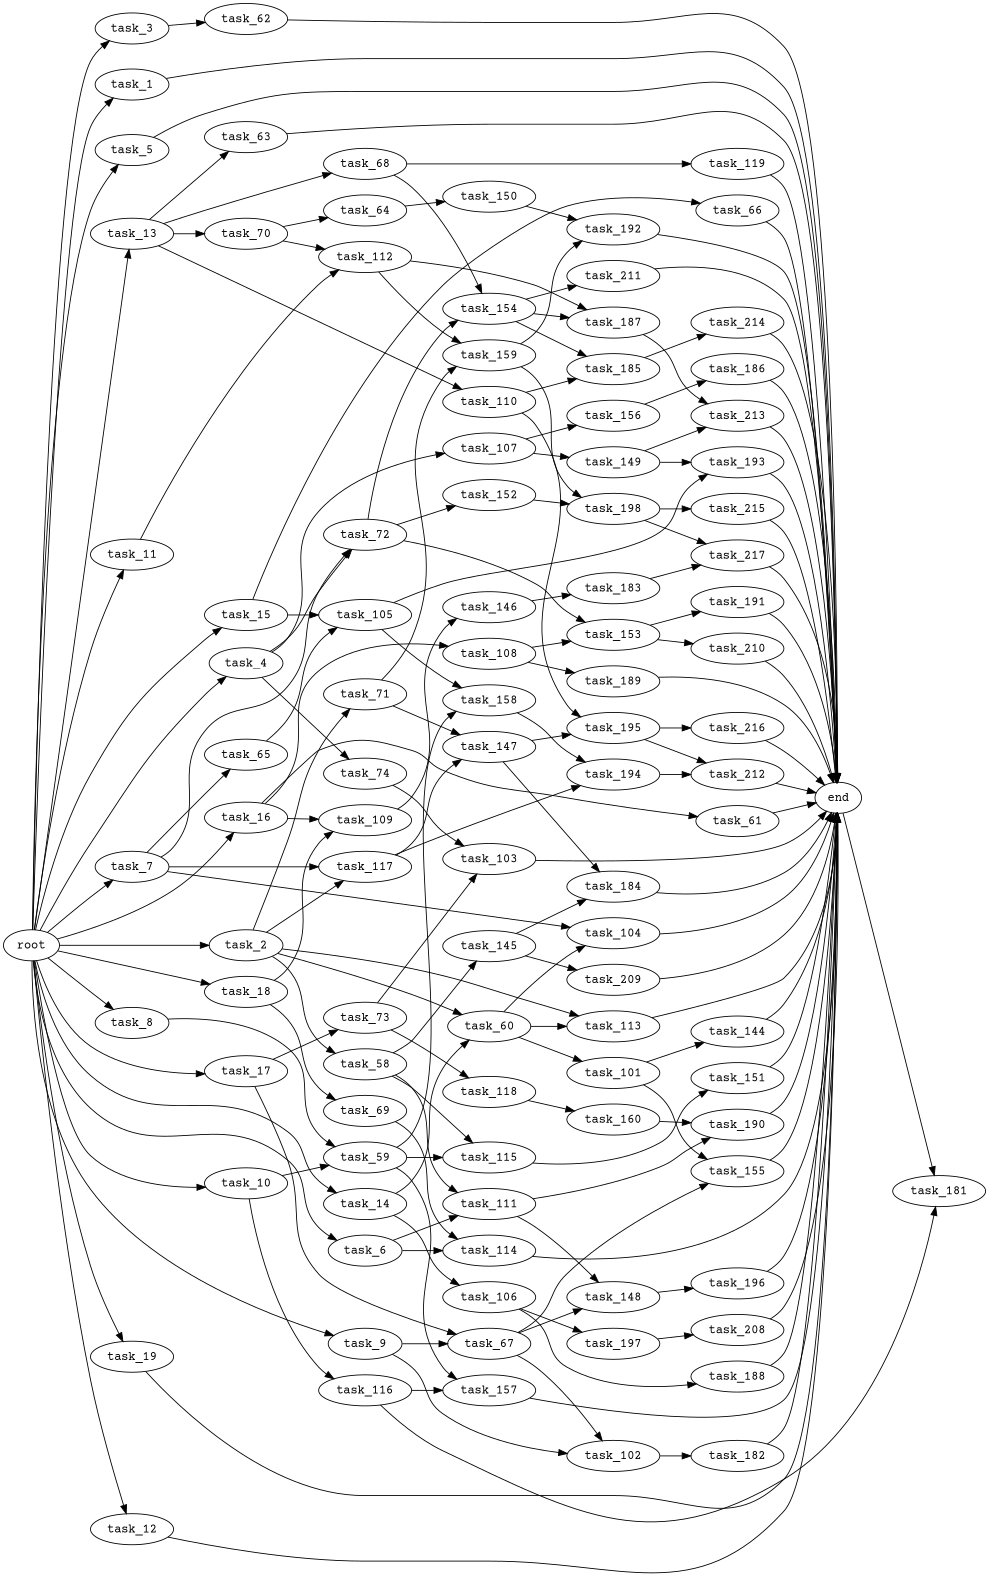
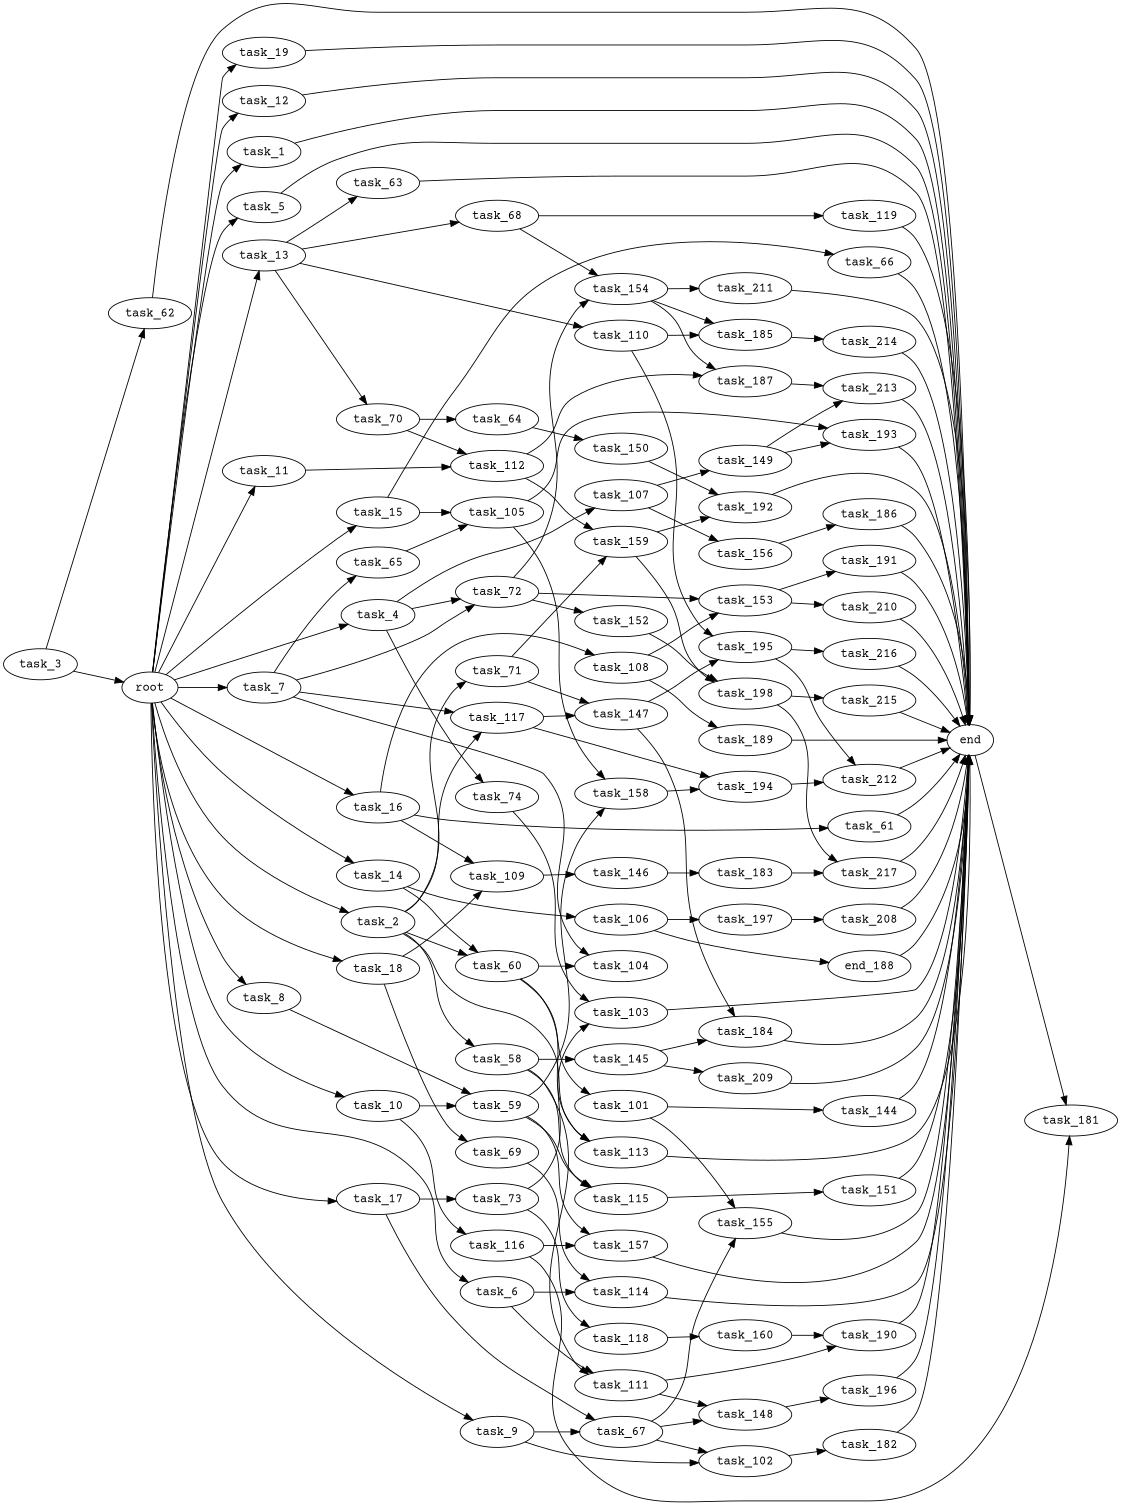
edge "root" -> "task_3": reversed
edge "task_104" -> "end": removed
node "task_188": label "task_188" -> "end_188"
